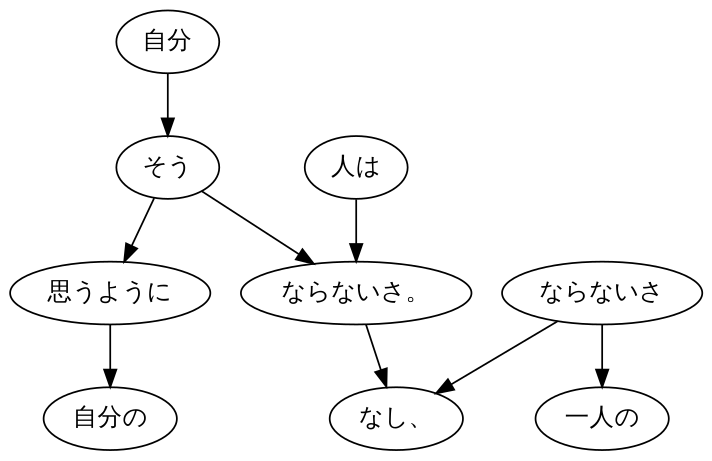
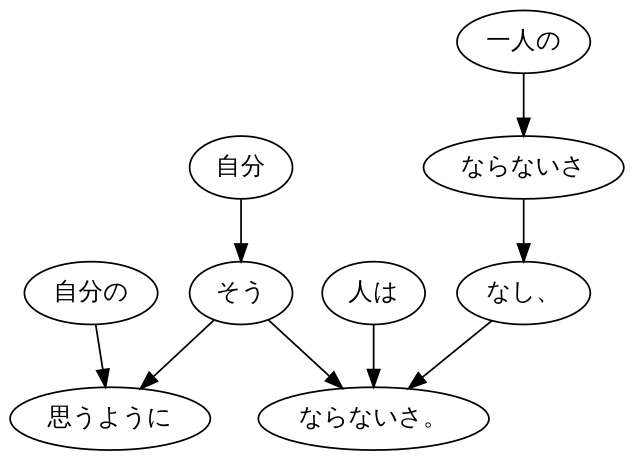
edge "思うように" -> "自分の": reversed
edge "ならないさ。" -> "なし、": reversed
edge "ならないさ" -> "一人の": reversed
